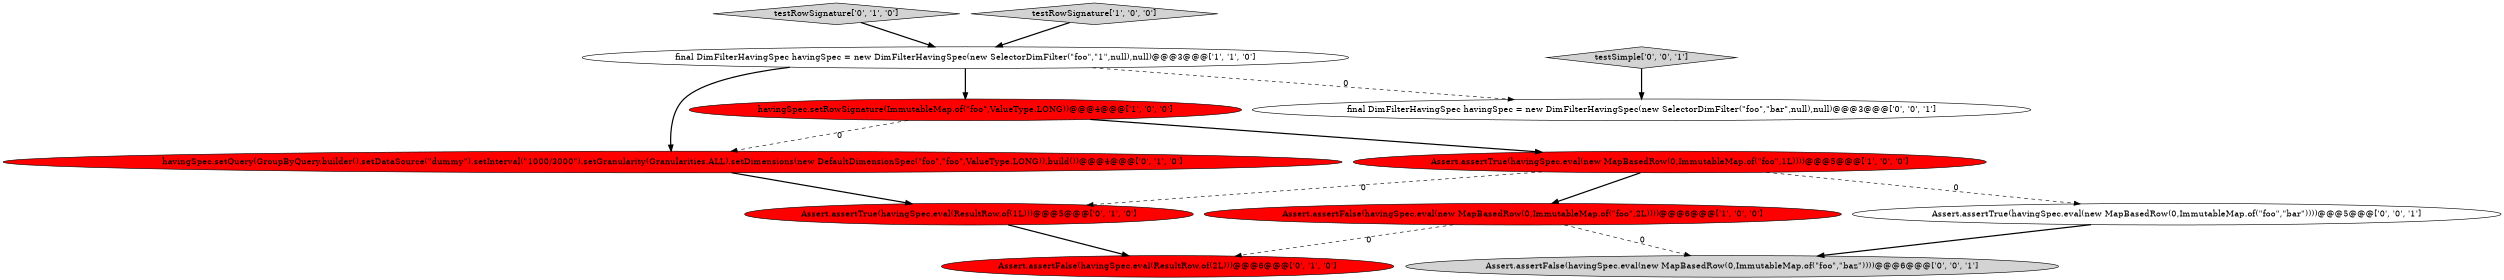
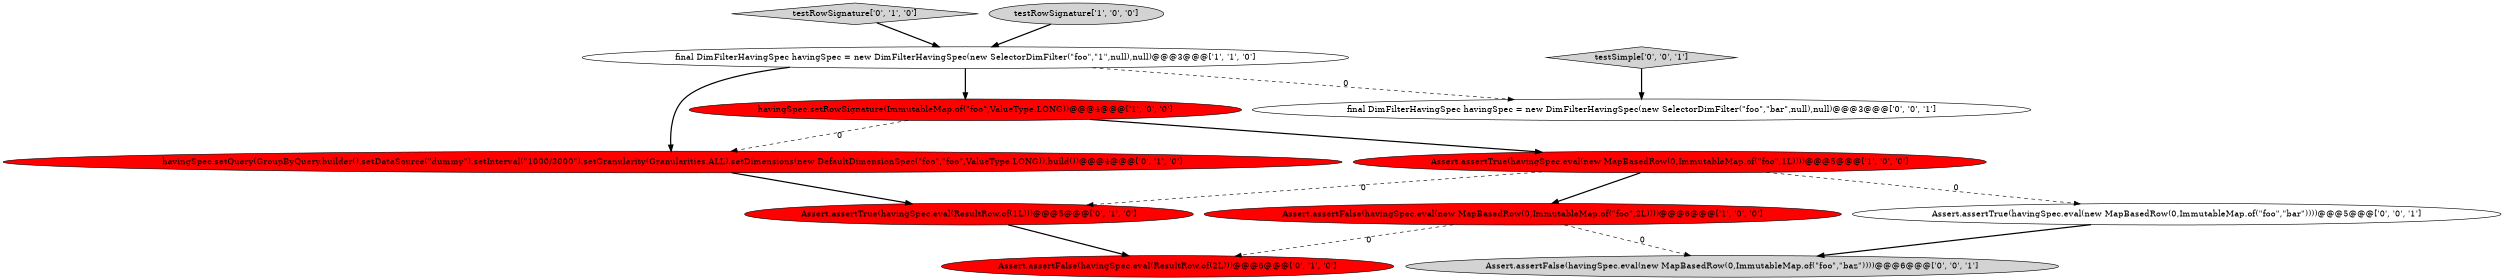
node "testRowSignature['1', '0', '0']": shape diamond -> ellipse
